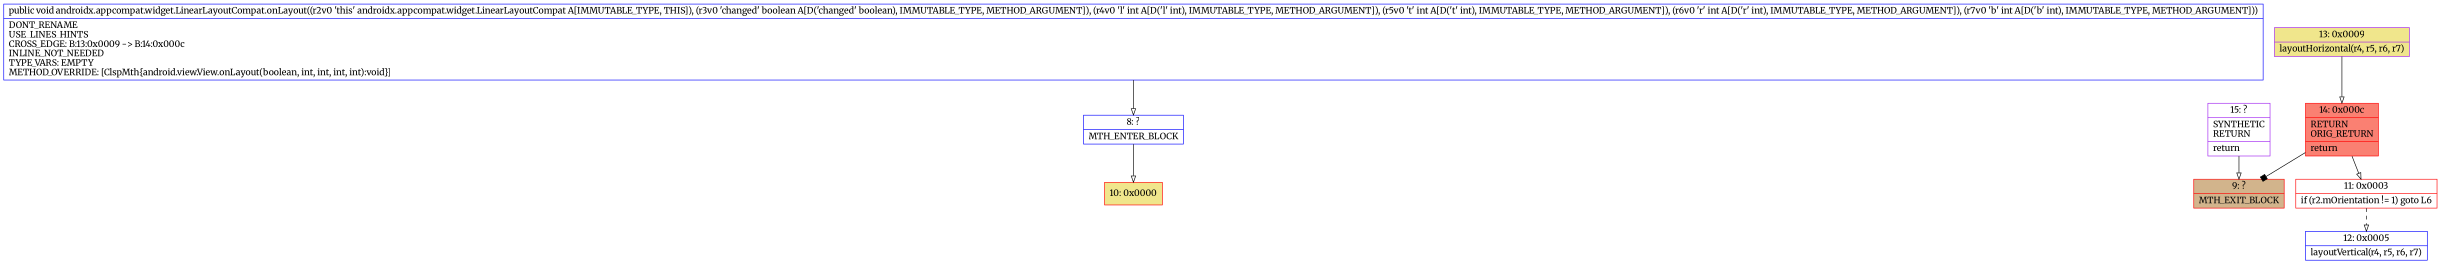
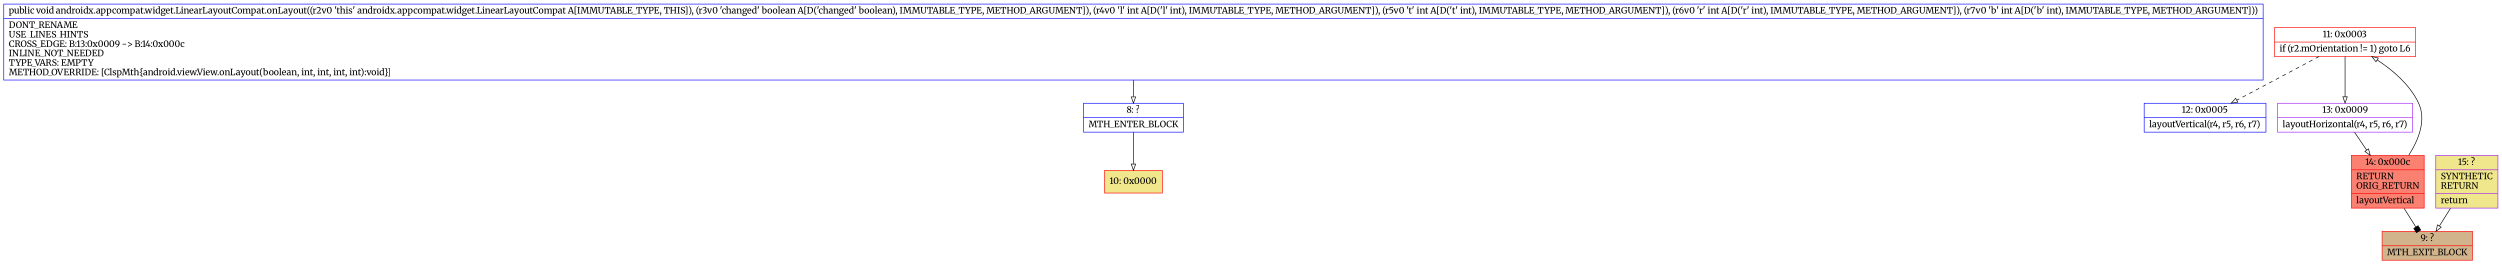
node "13: 0x0009": fillcolor khaki -> white
edge "11: 0x0003" -> "13: 0x0009": added
node "15: ?": fillcolor white -> khaki
node "14: 0x000c": text "return" -> "layoutVertical"
